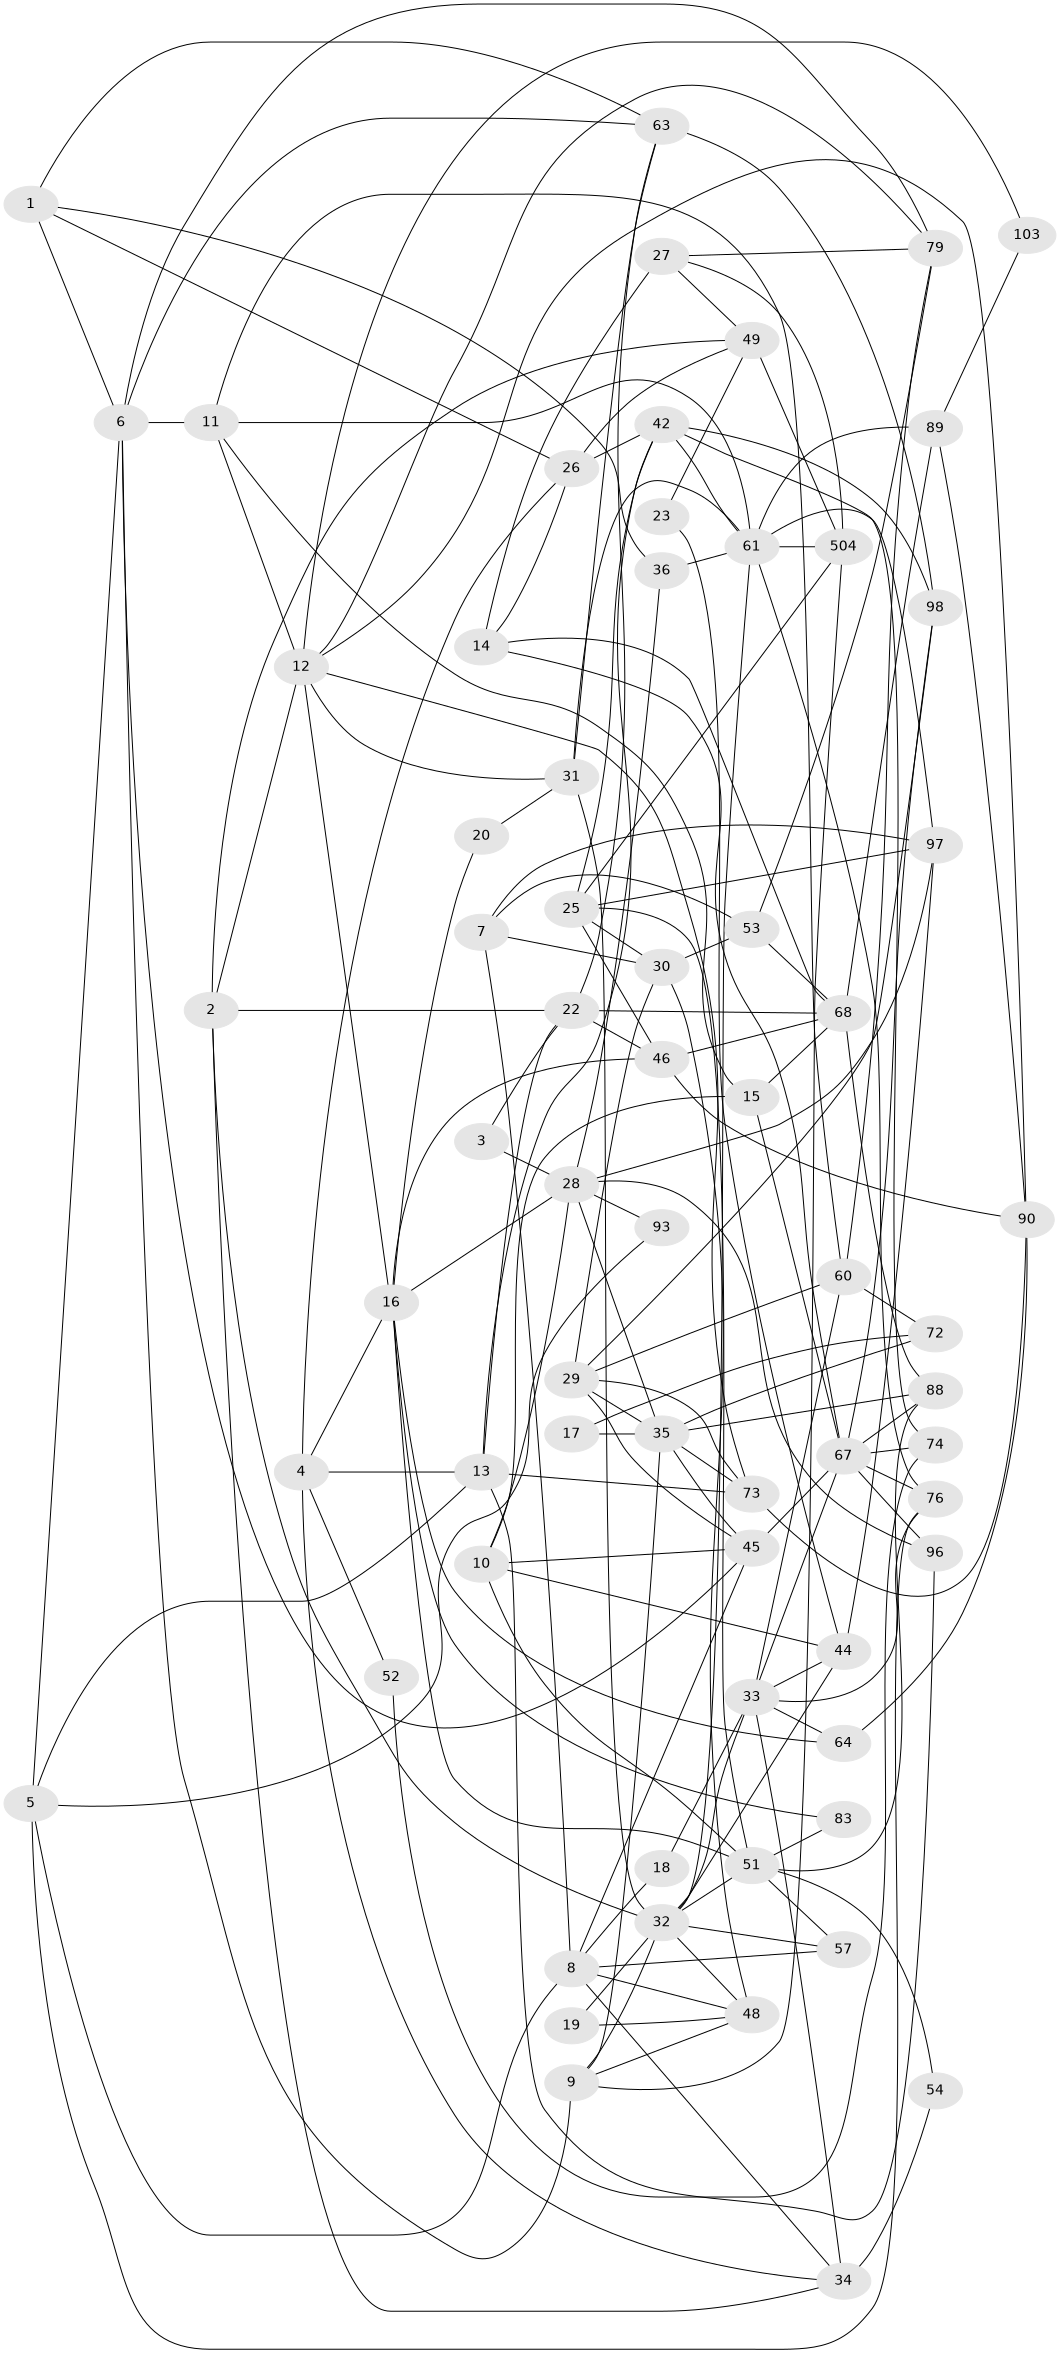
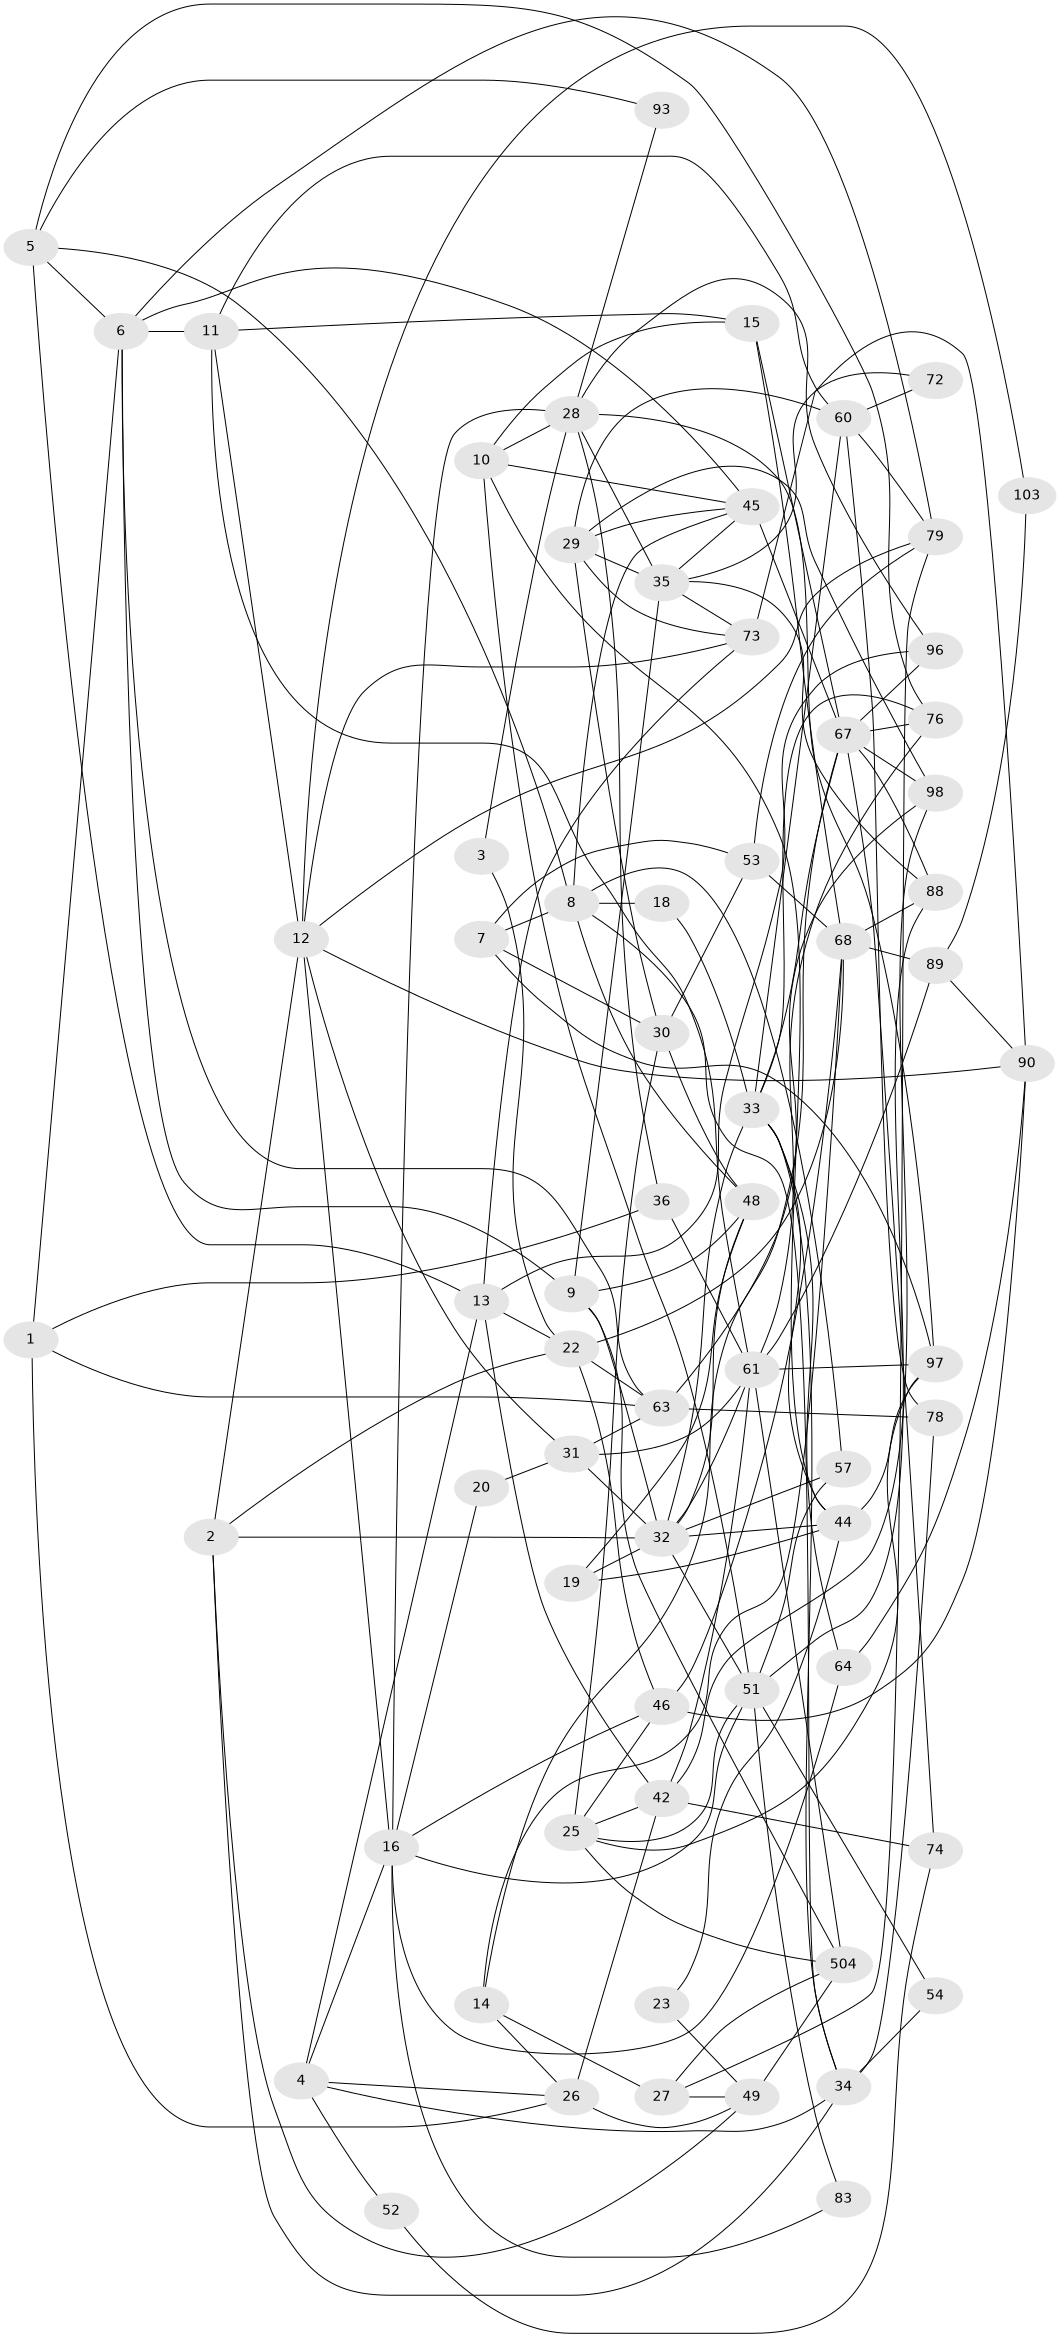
node "78": added
node "17": removed
edge "44" -- "19": added
